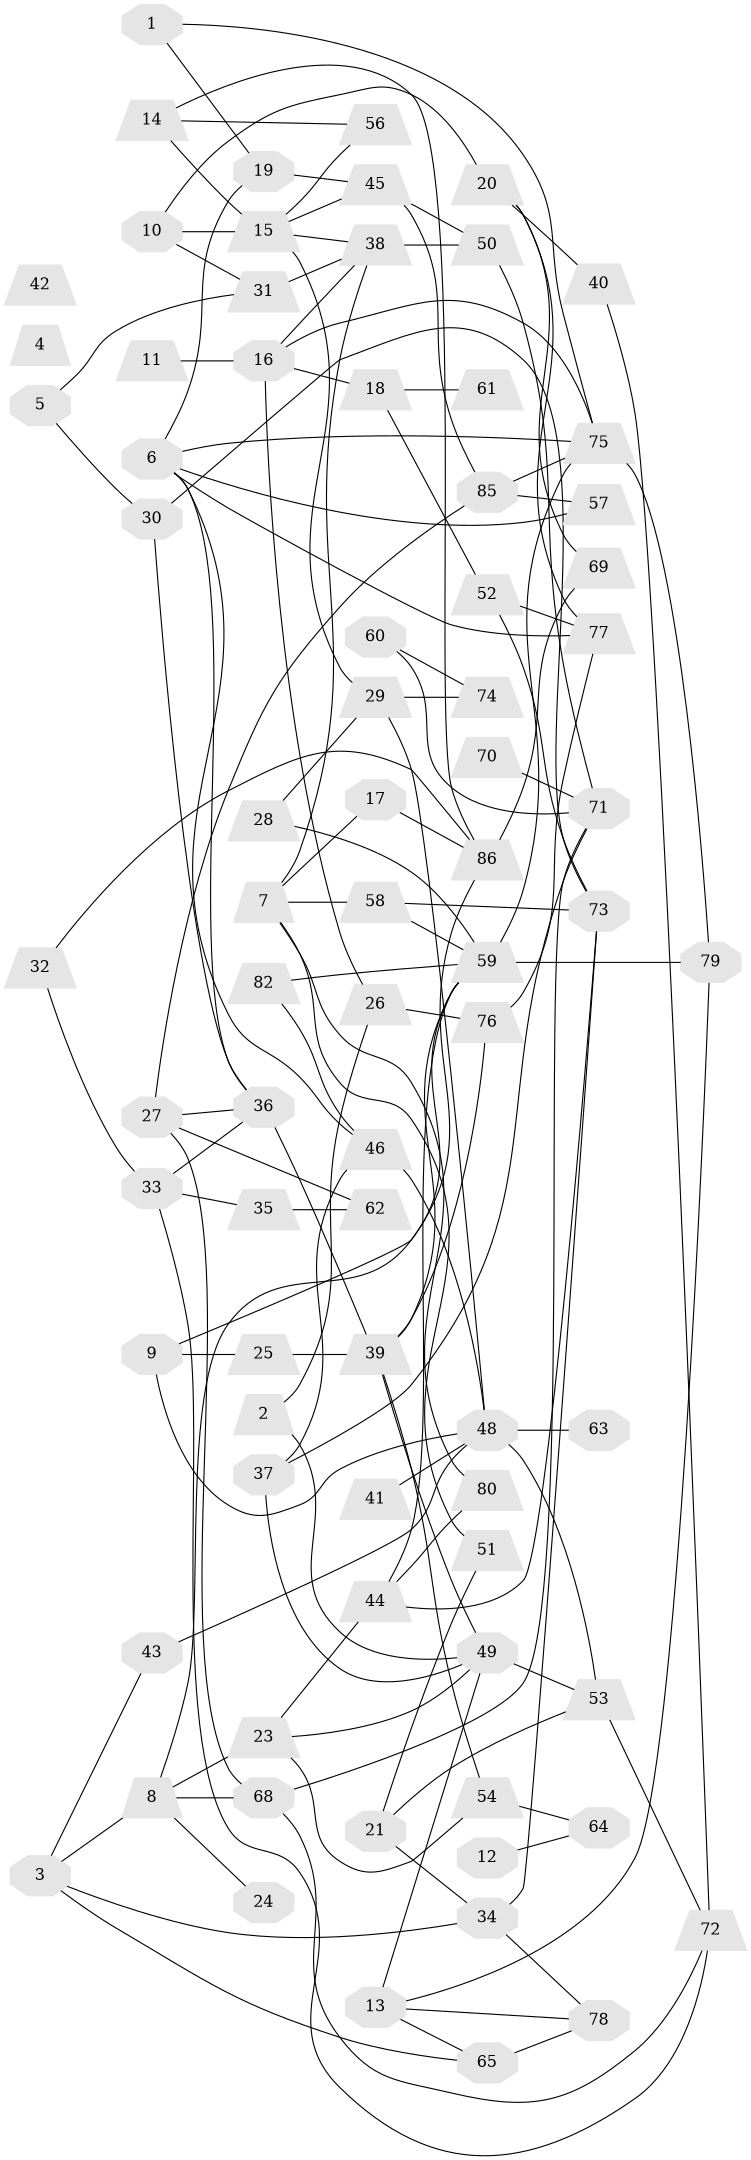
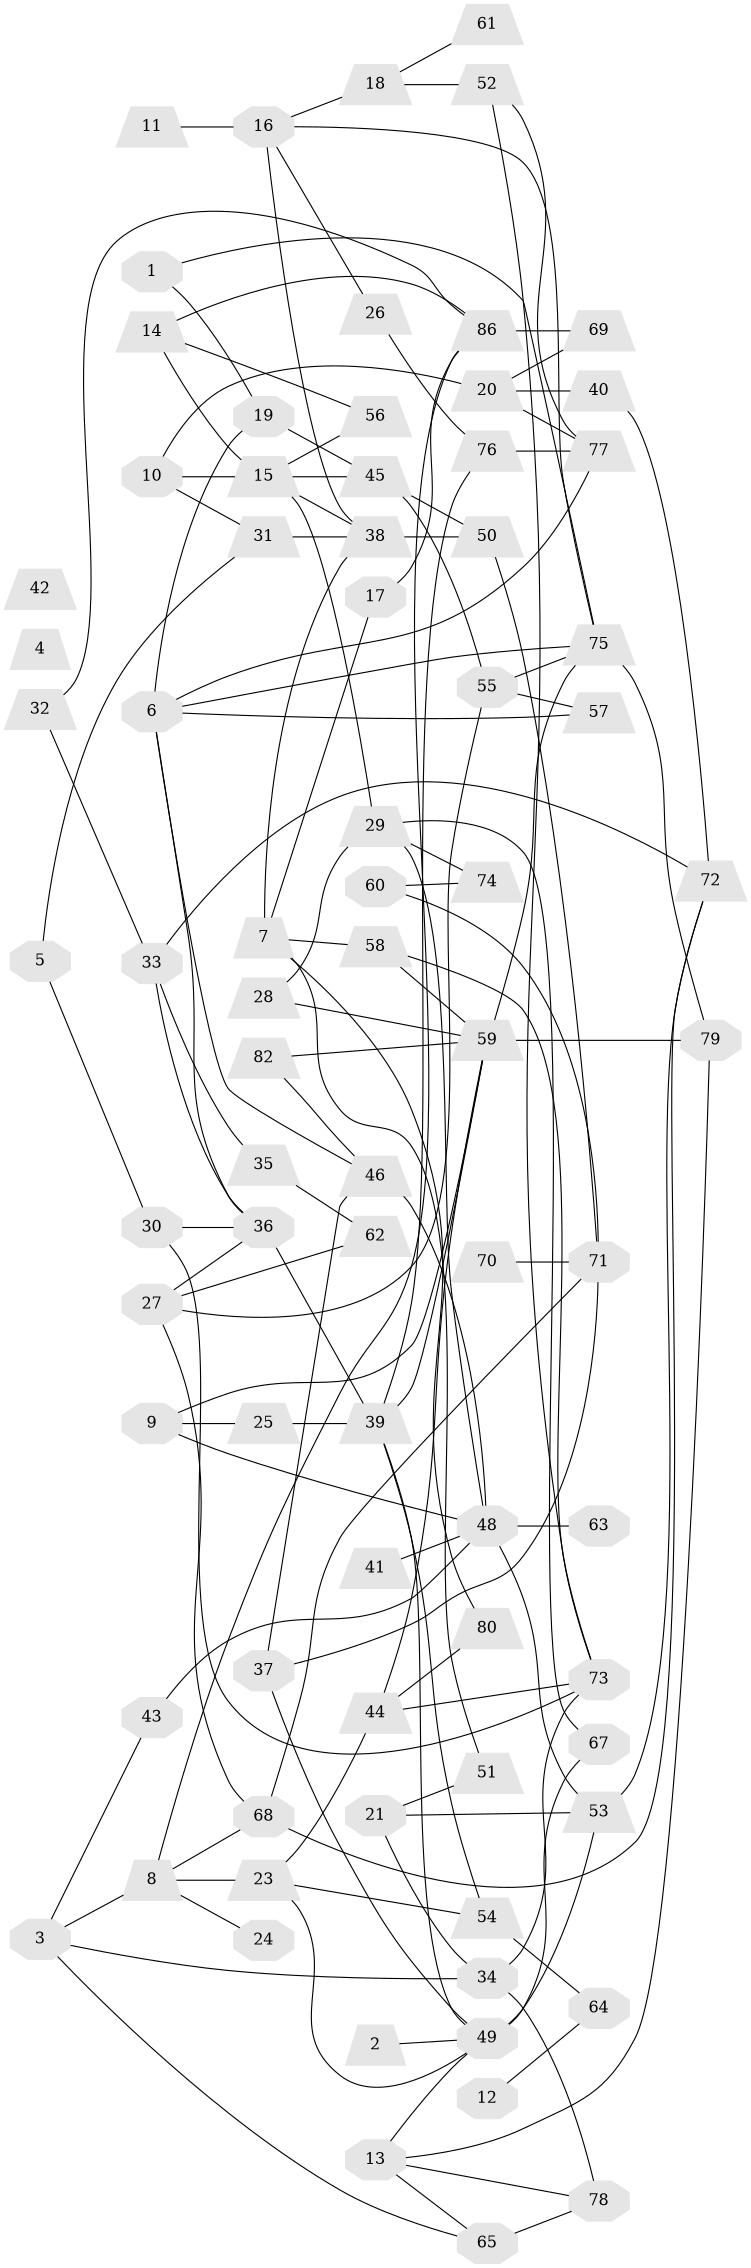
node "85": label "85" -> "55"
edge "26" -- "2": removed
node "67": added
